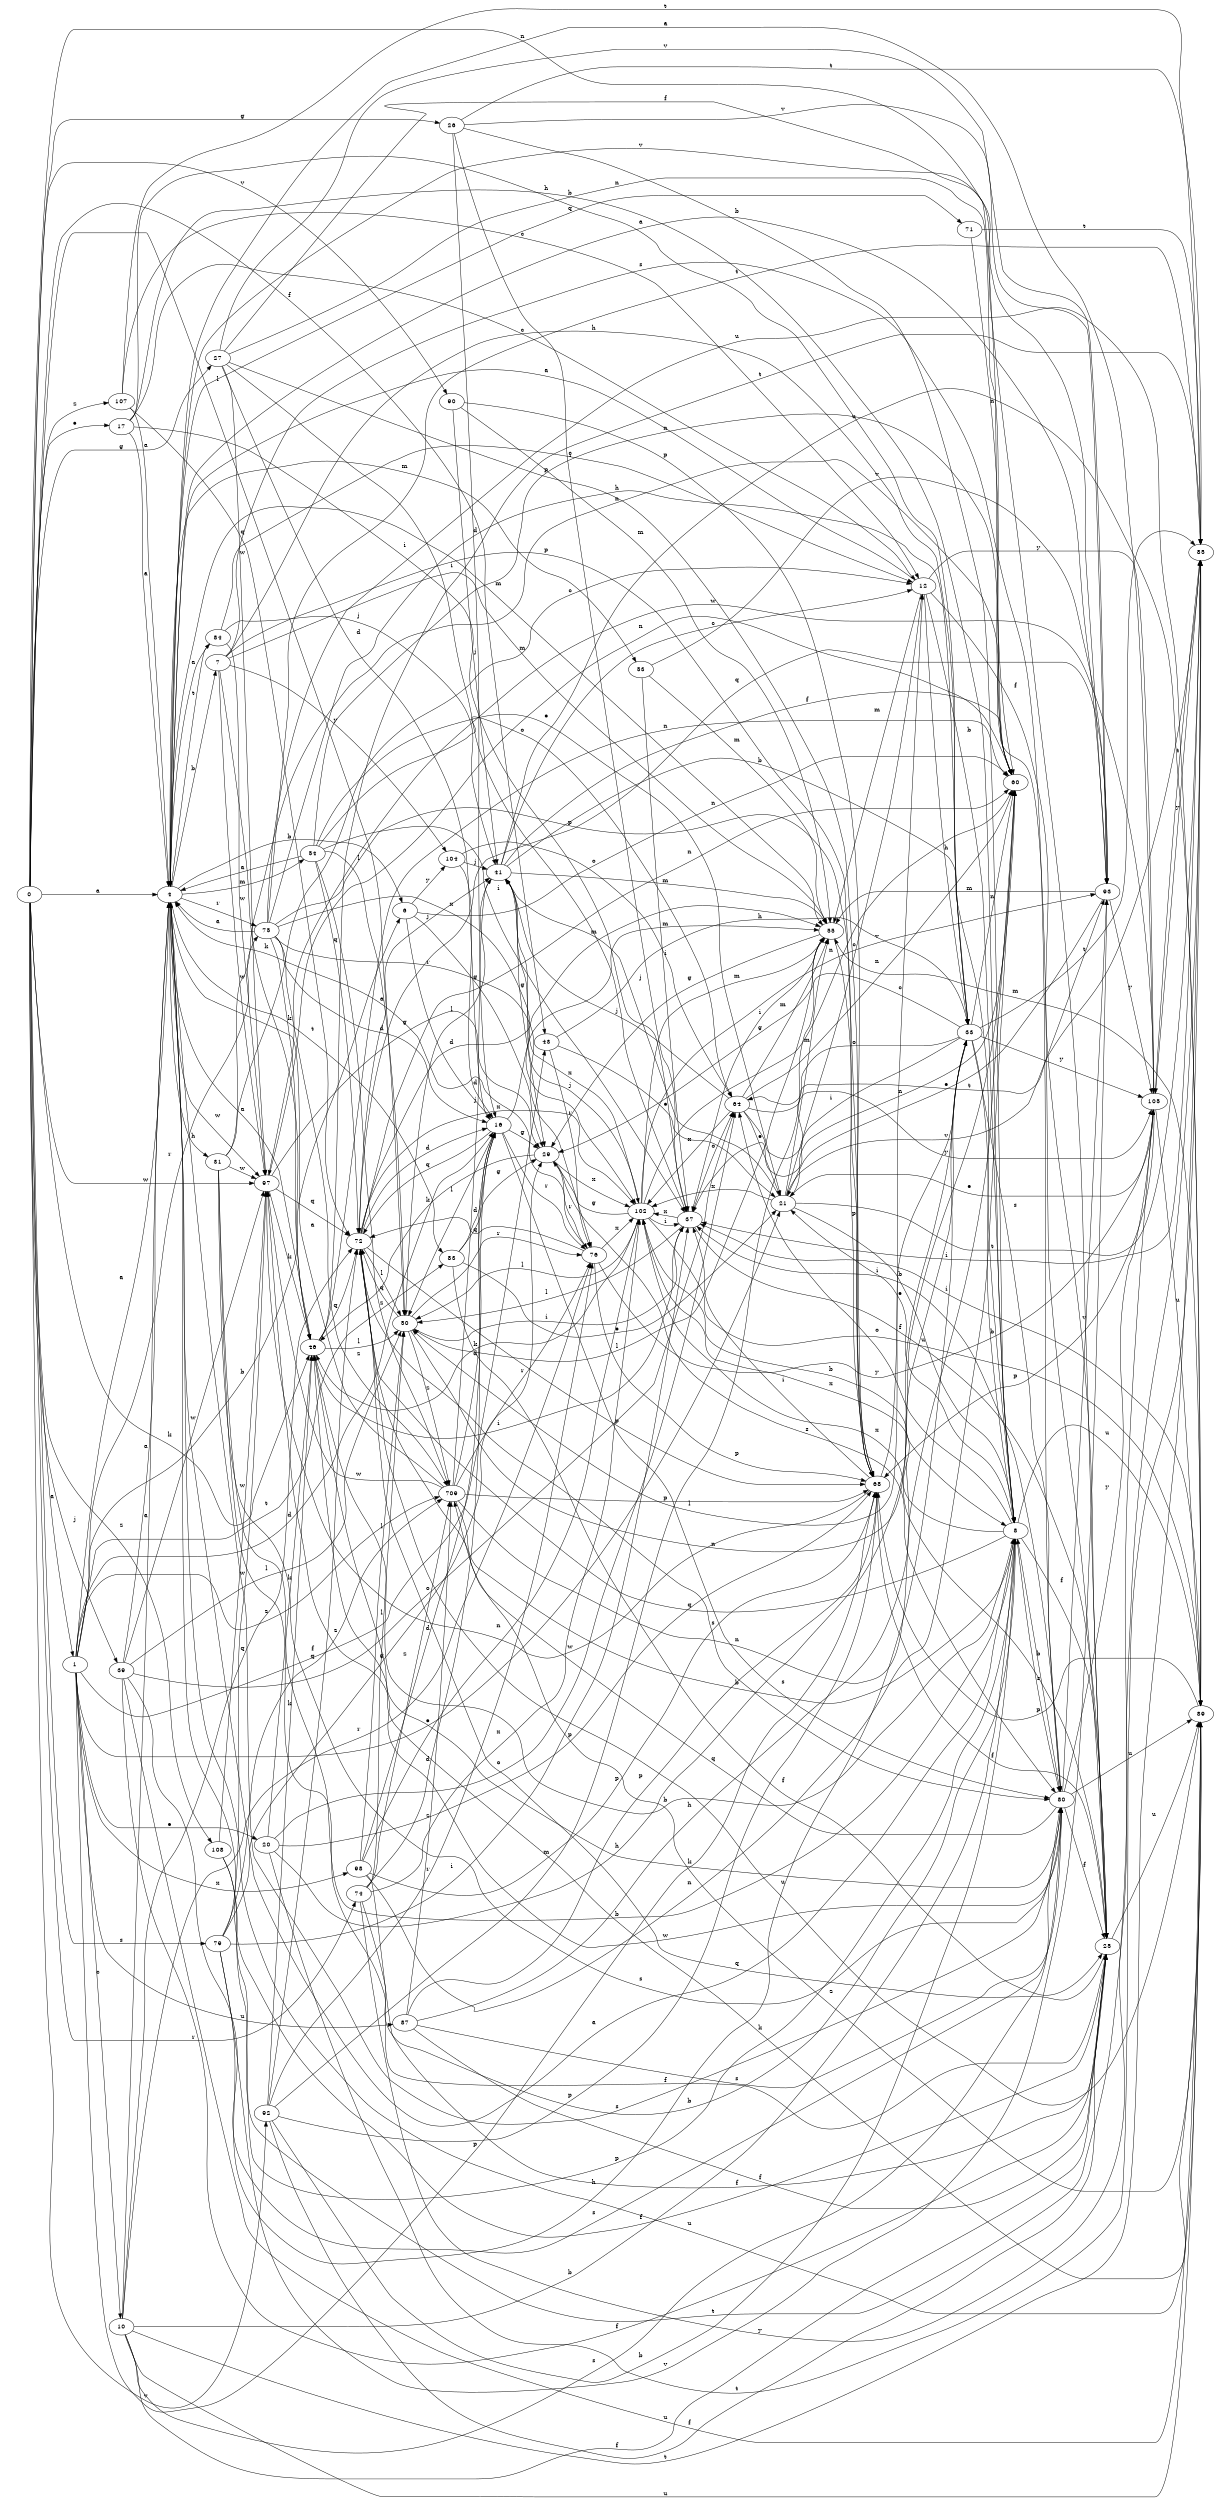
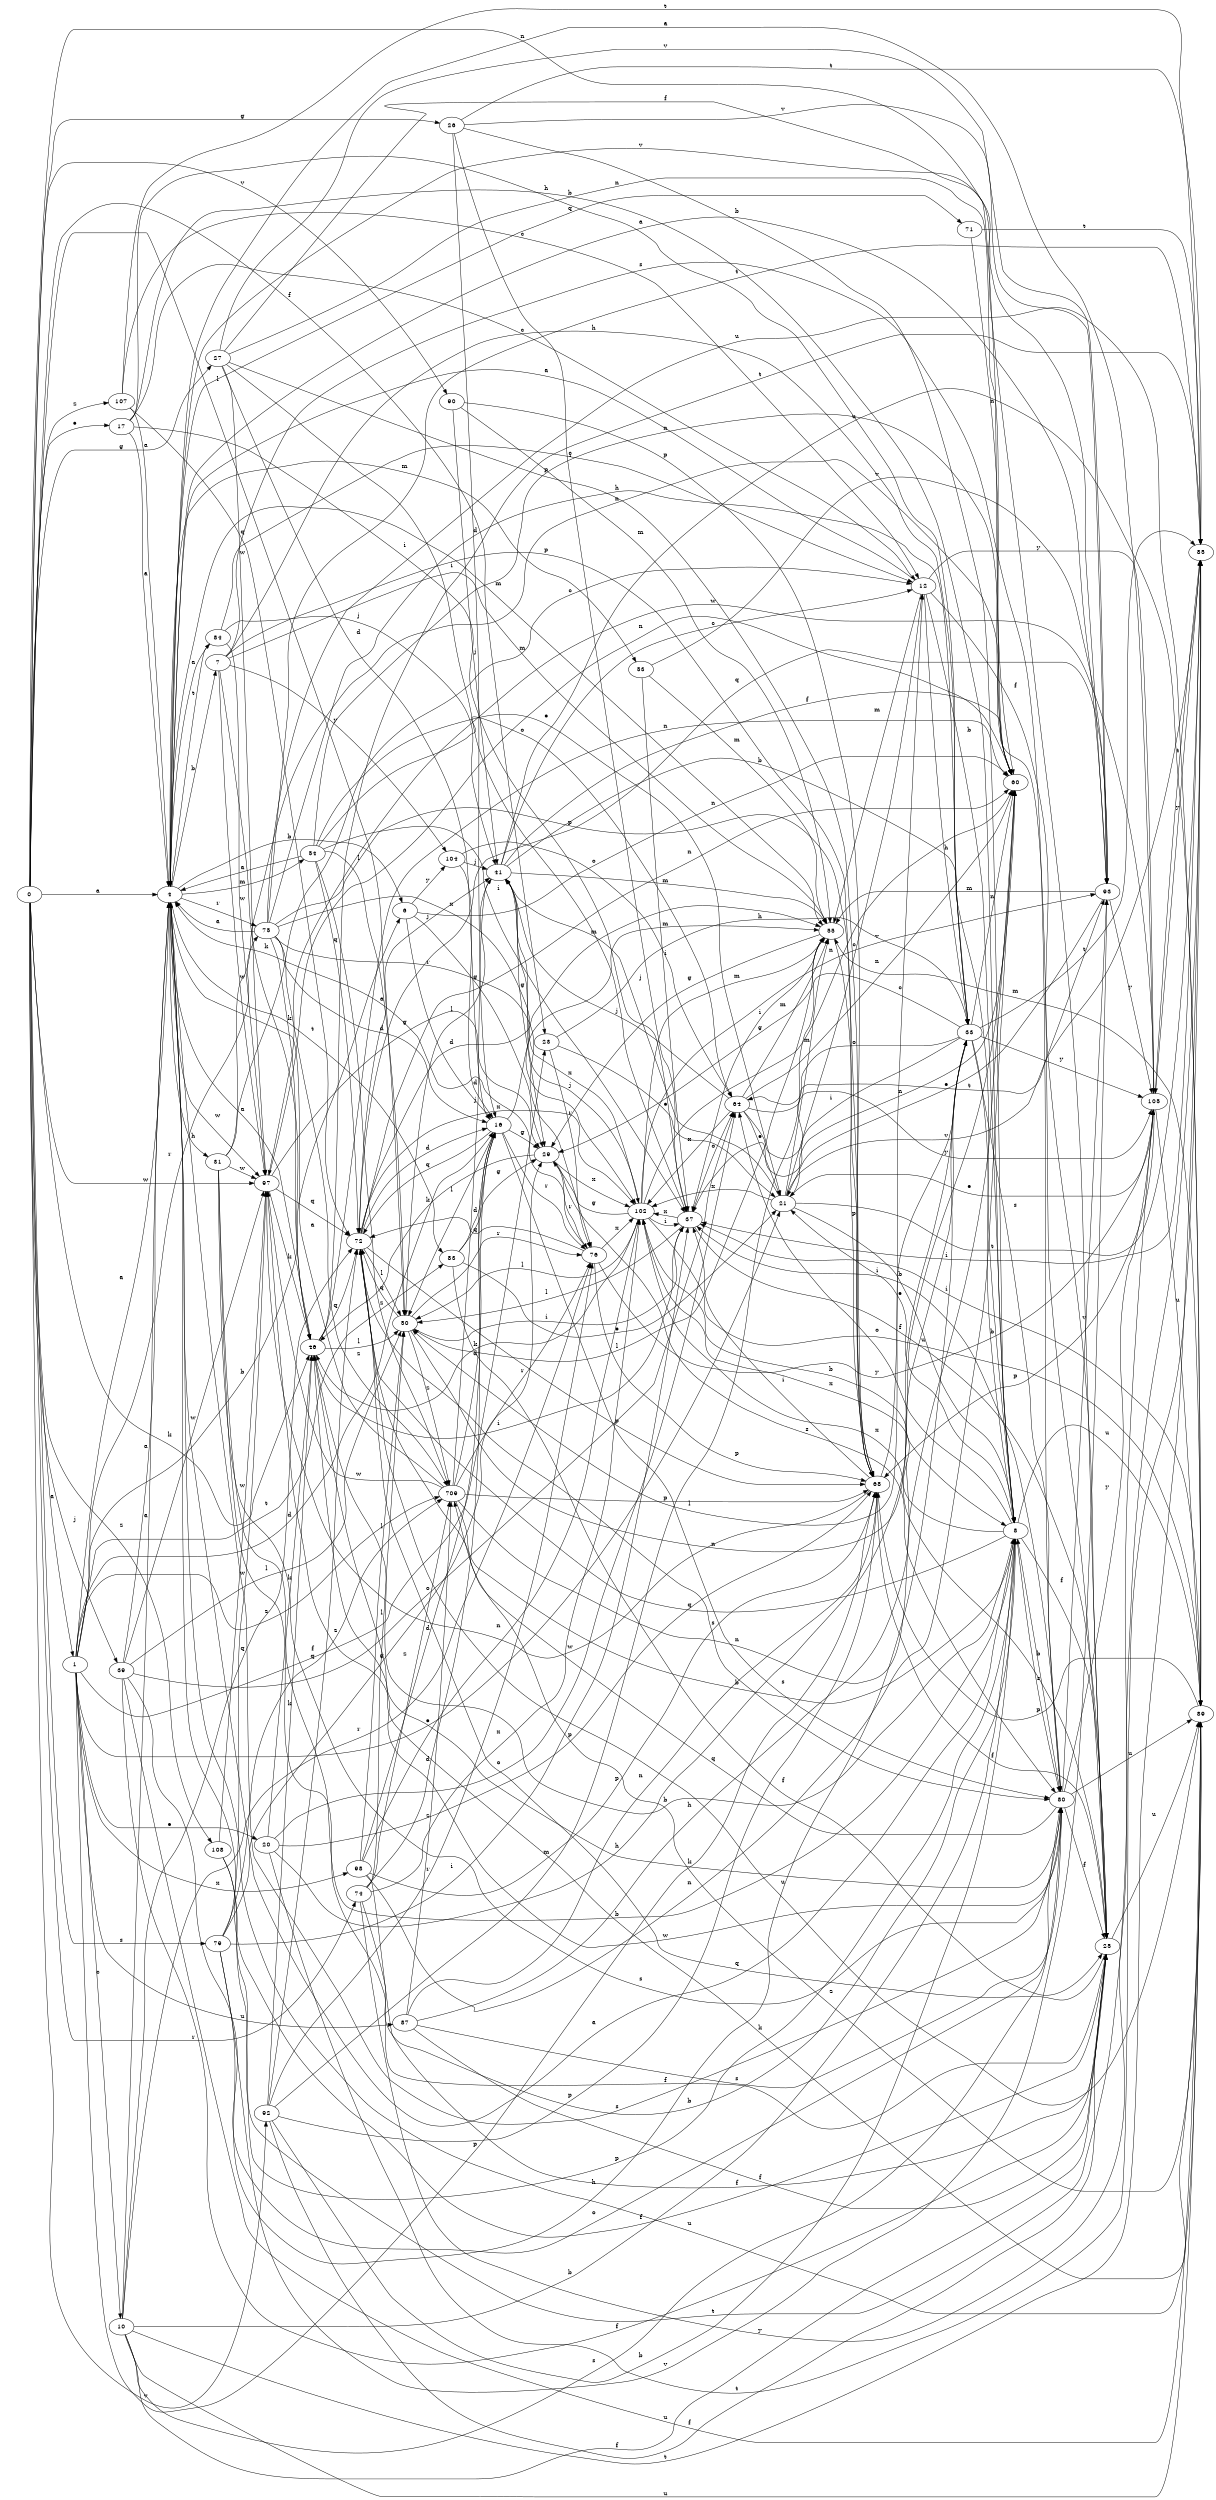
node "43": label "43" -> "23"
edge "87" -> "68": label "p" -> "n"
edge "39" -> "80": label "s" -> "o"
